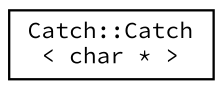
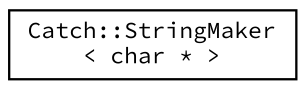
node "Catch::Catch < char * >": label "Catch::Catch < char * >" -> "Catch::StringMaker < char * >"
